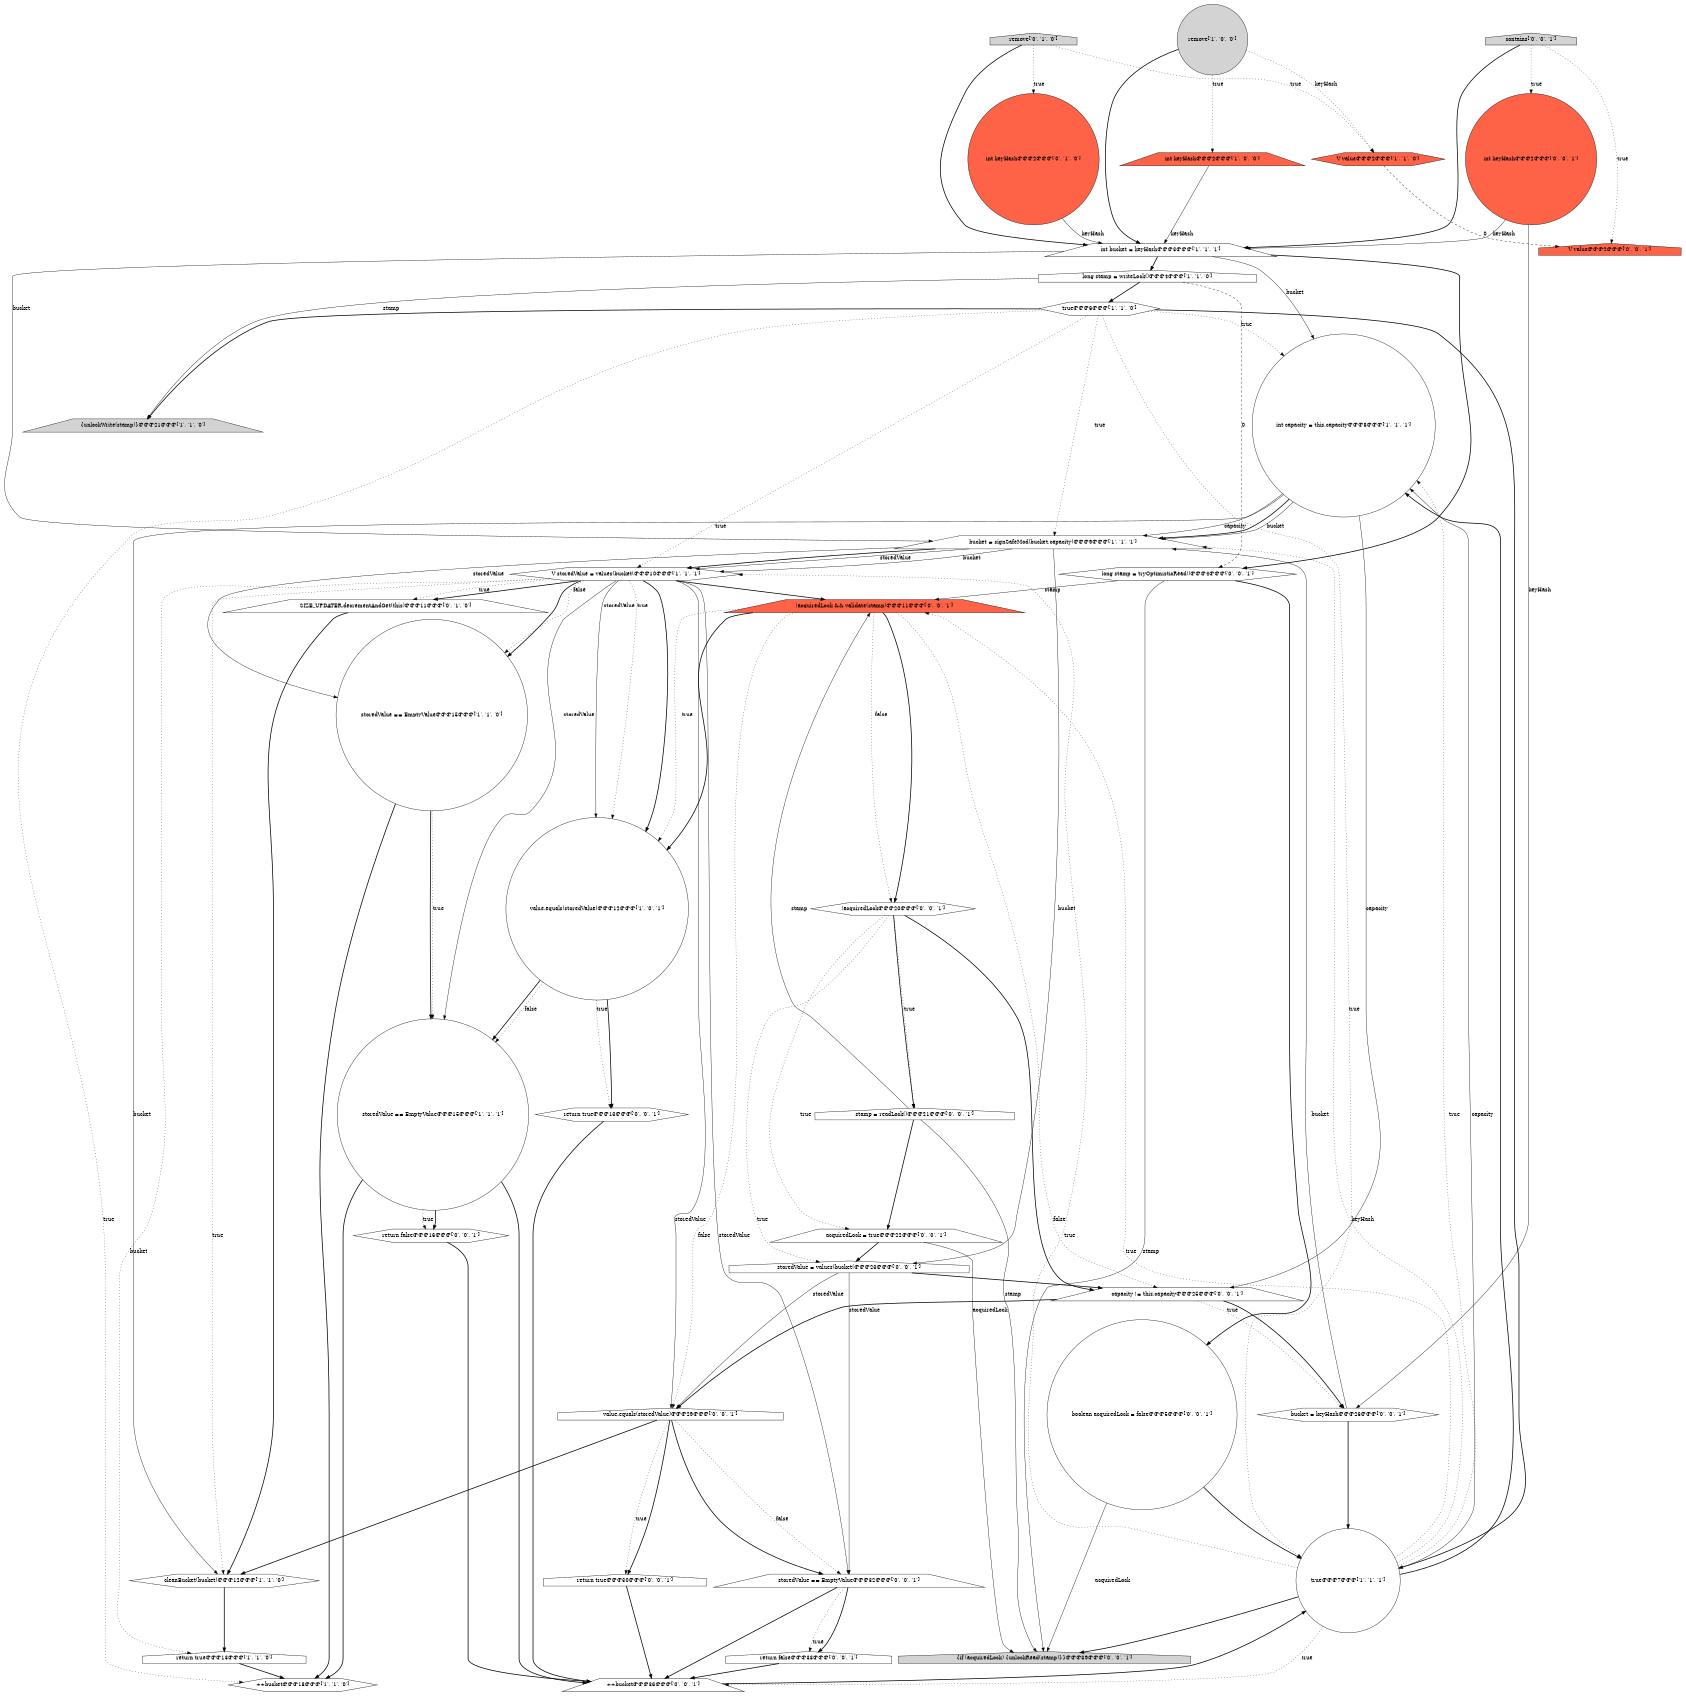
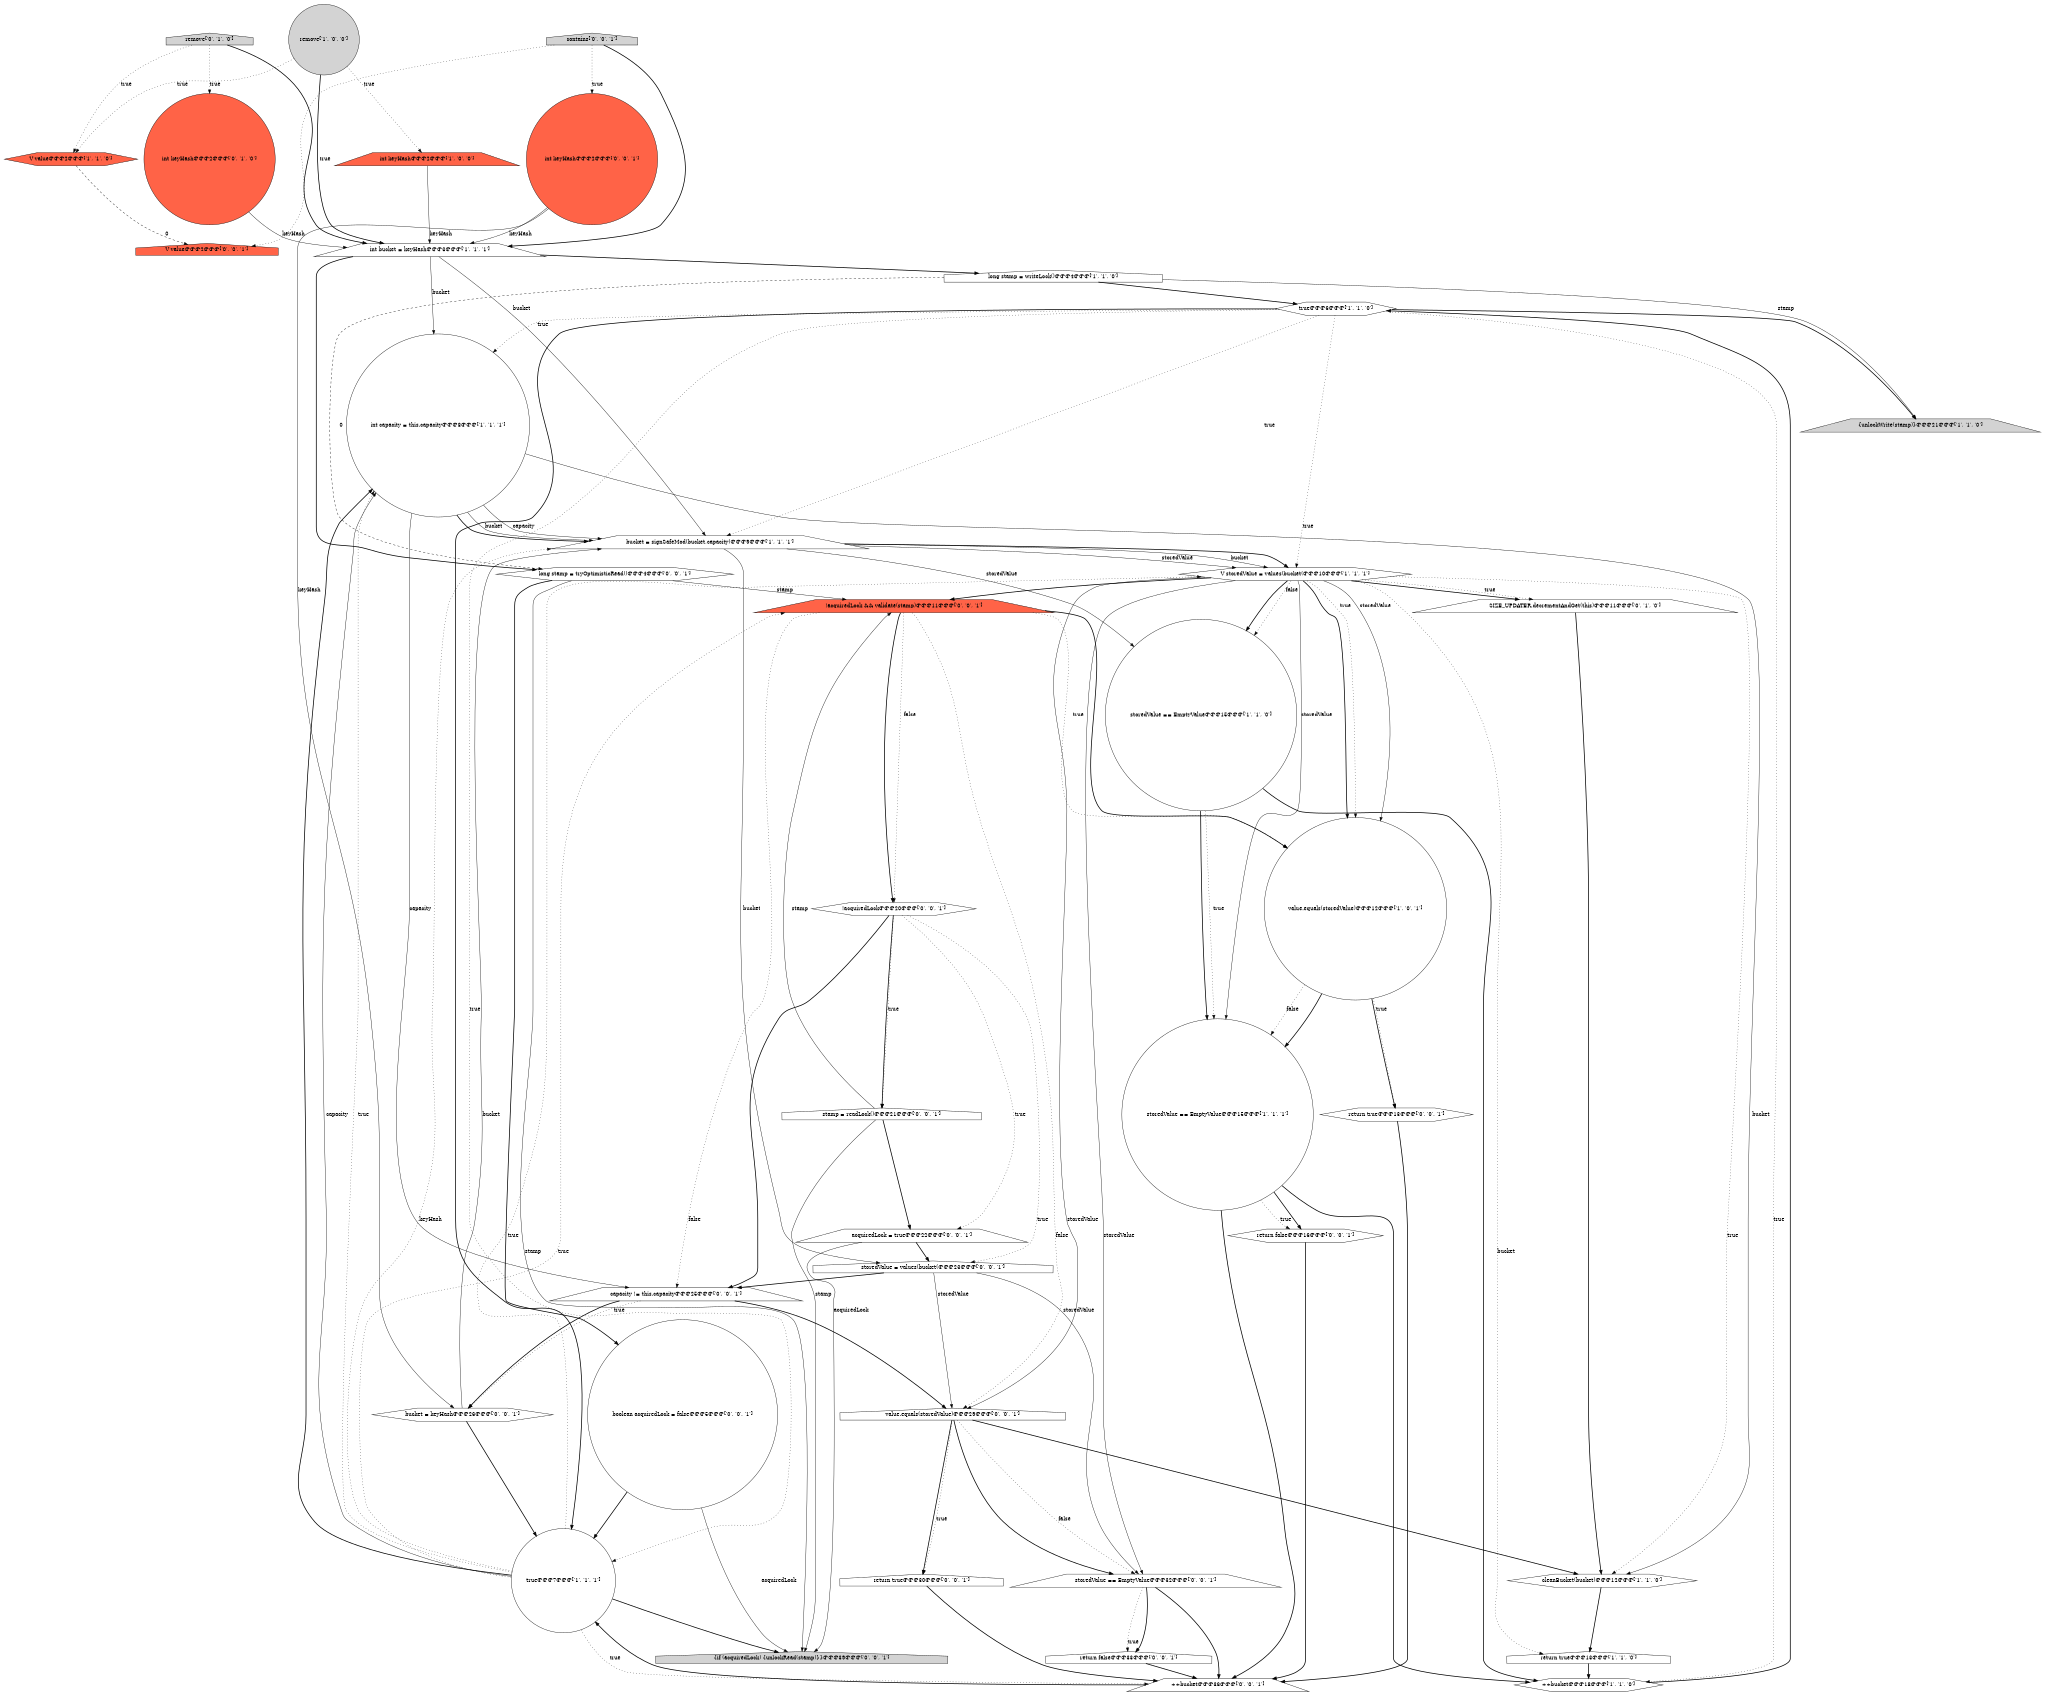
edge "remove['1', '0', '0']" -> "V value@@@2@@@['1', '1', '0']": label "keyHash" -> "true"
edge "++bucket@@@18@@@['1', '1', '0']" -> "true@@@6@@@['1', '1', '0']": added
